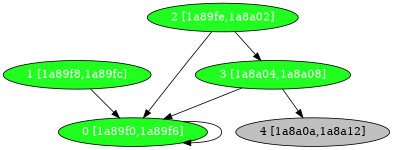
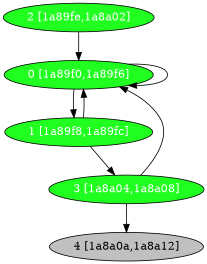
edge "2 [1a89fe,1a8a02]" -> "3 [1a8a04,1a8a08]": now "1 [1a89f8,1a89fc]" -> "3 [1a8a04,1a8a08]"
edge "0 [1a89f0,1a89f6]" -> "1 [1a89f8,1a89fc]": added
